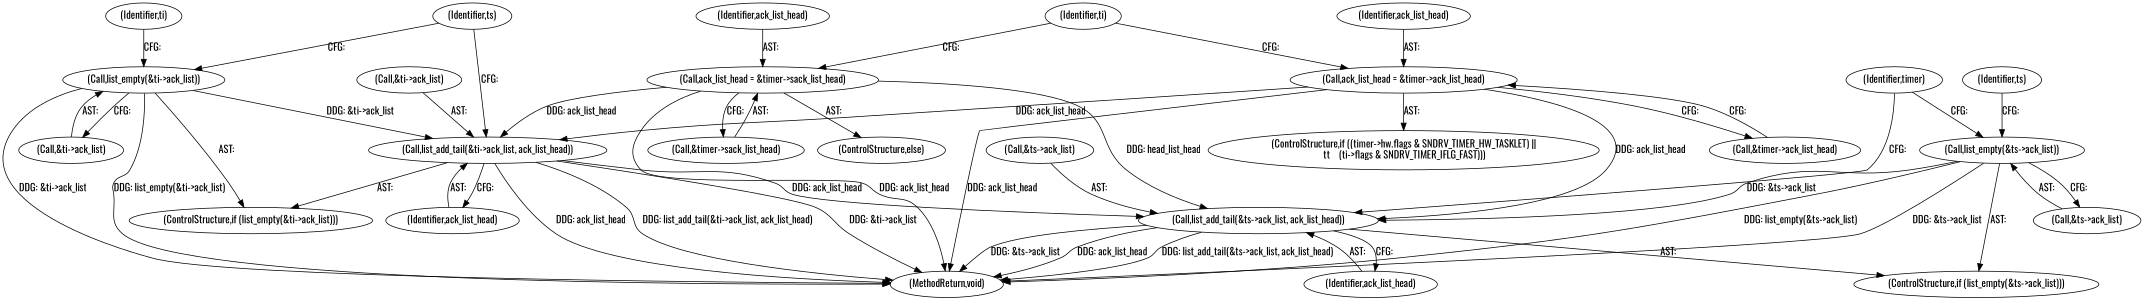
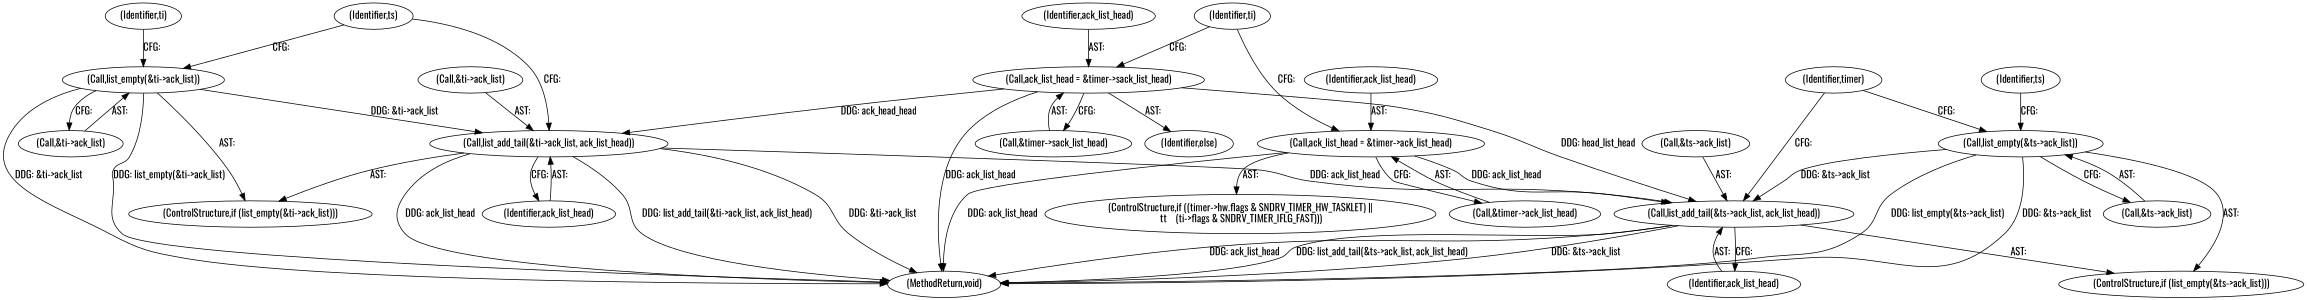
edge "(Call,ack_list_head = &timer->ack_list_head)" -> "(Call,list_add_tail(&ti->ack_list, ack_list_head))": removed, label "DDG: ack_list_head"
edge "(Call,ack_list_head = &timer->sack_list_head)" -> "(Call,list_add_tail(&ti->ack_list, ack_list_head))": label "DDG: ack_list_head" -> "DDG: ack_head_head"
edge "(Call,&timer->ack_list_head)" -> "(Call,ack_list_head = &timer->ack_list_head)": label "CFG: " -> "AST: "
node "(ControlStructure,else)": label "(ControlStructure,else)" -> "(Identifier,else)"
